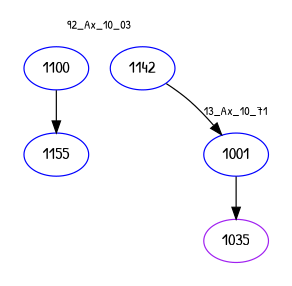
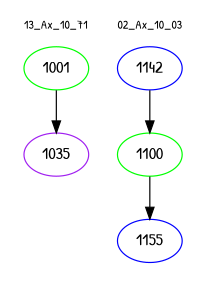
cluster "92_Ax_10_03": label "92_Ax_10_03" -> "02_Ax_10_03"
node "1100": color blue -> green
edge "1142" -> "1001": now "1142" -> "1100"
node "1001": color blue -> green
